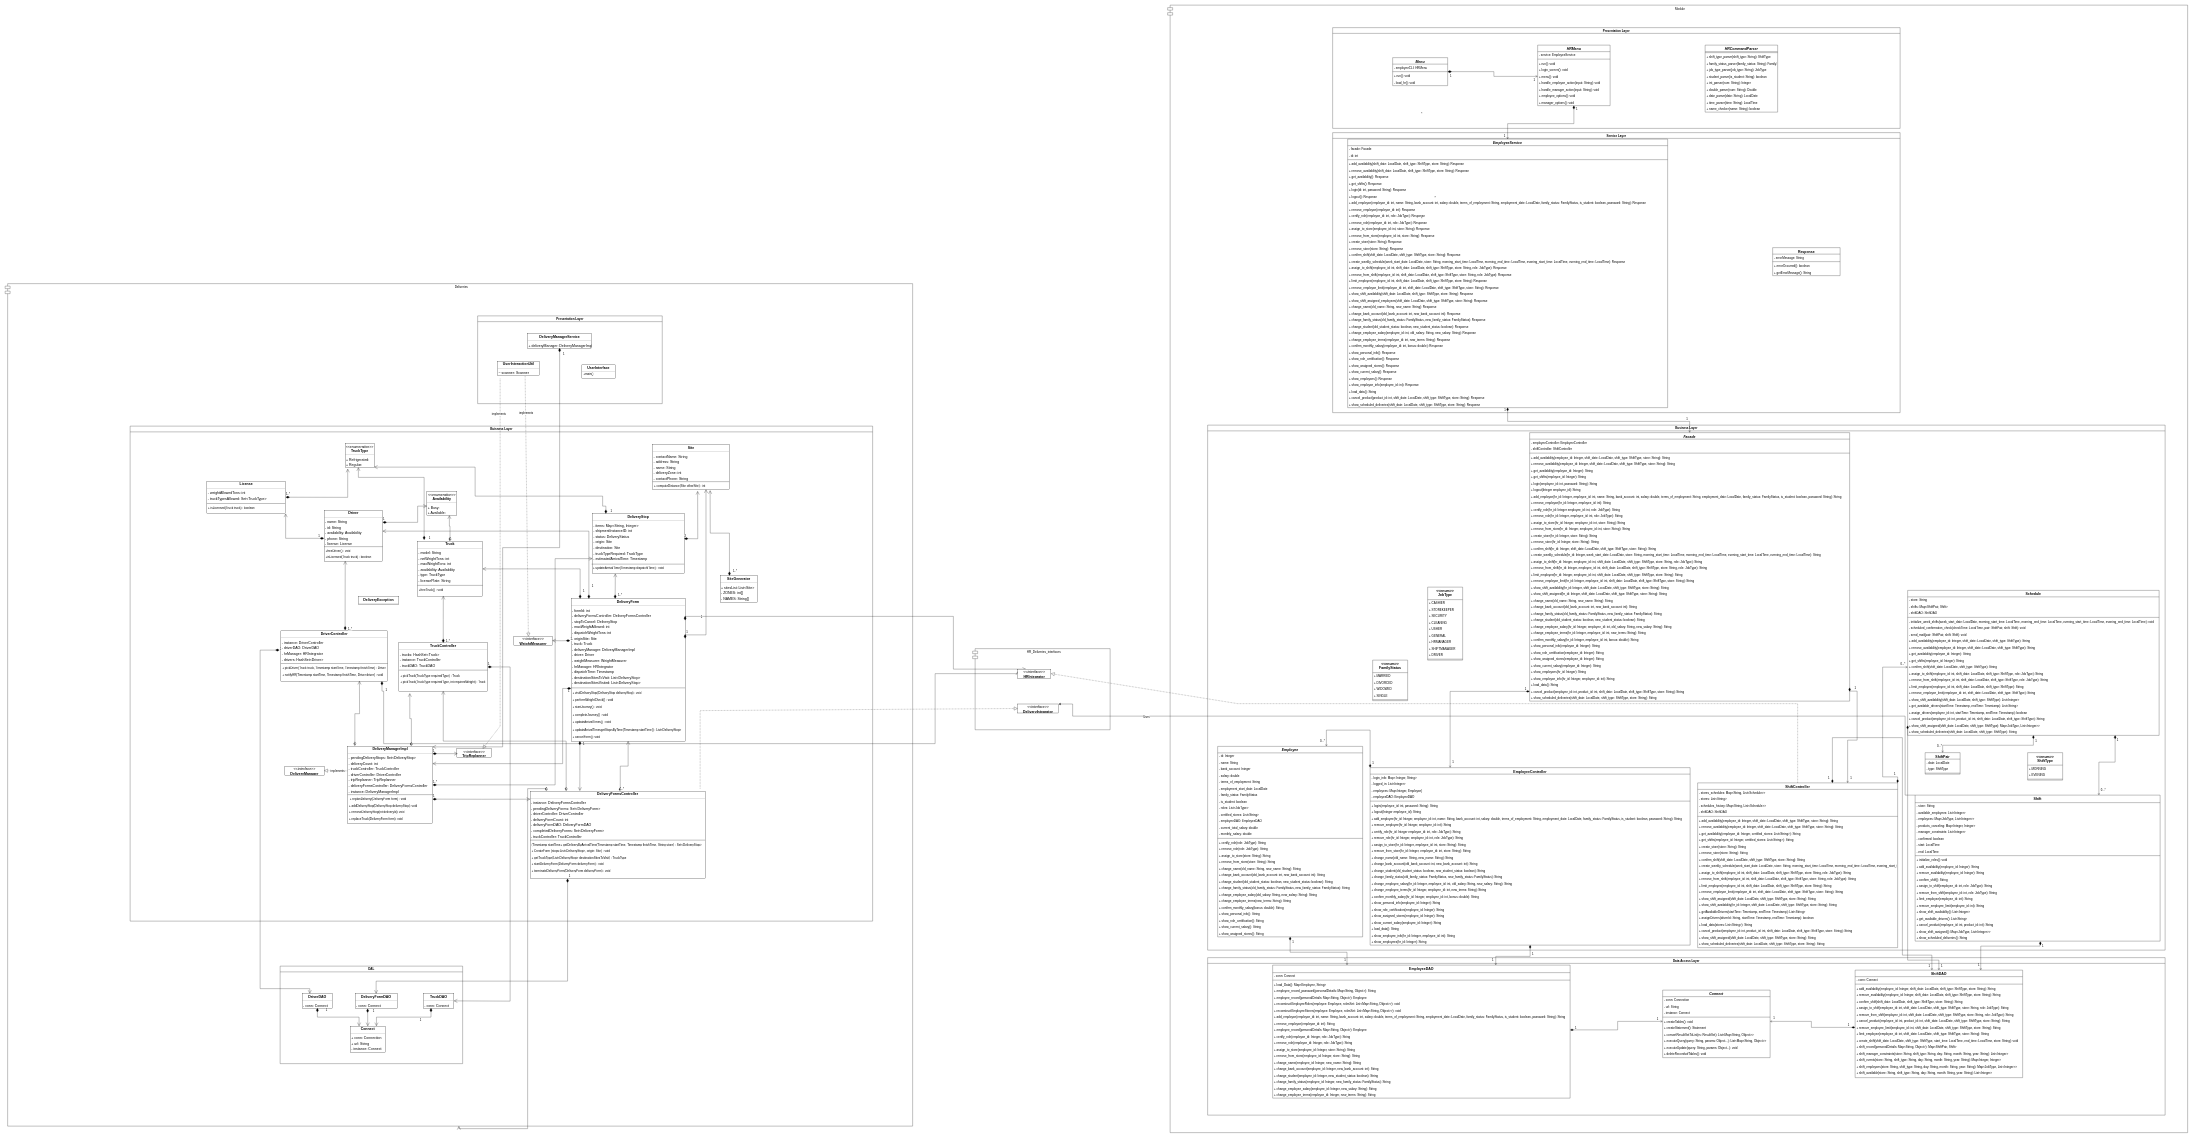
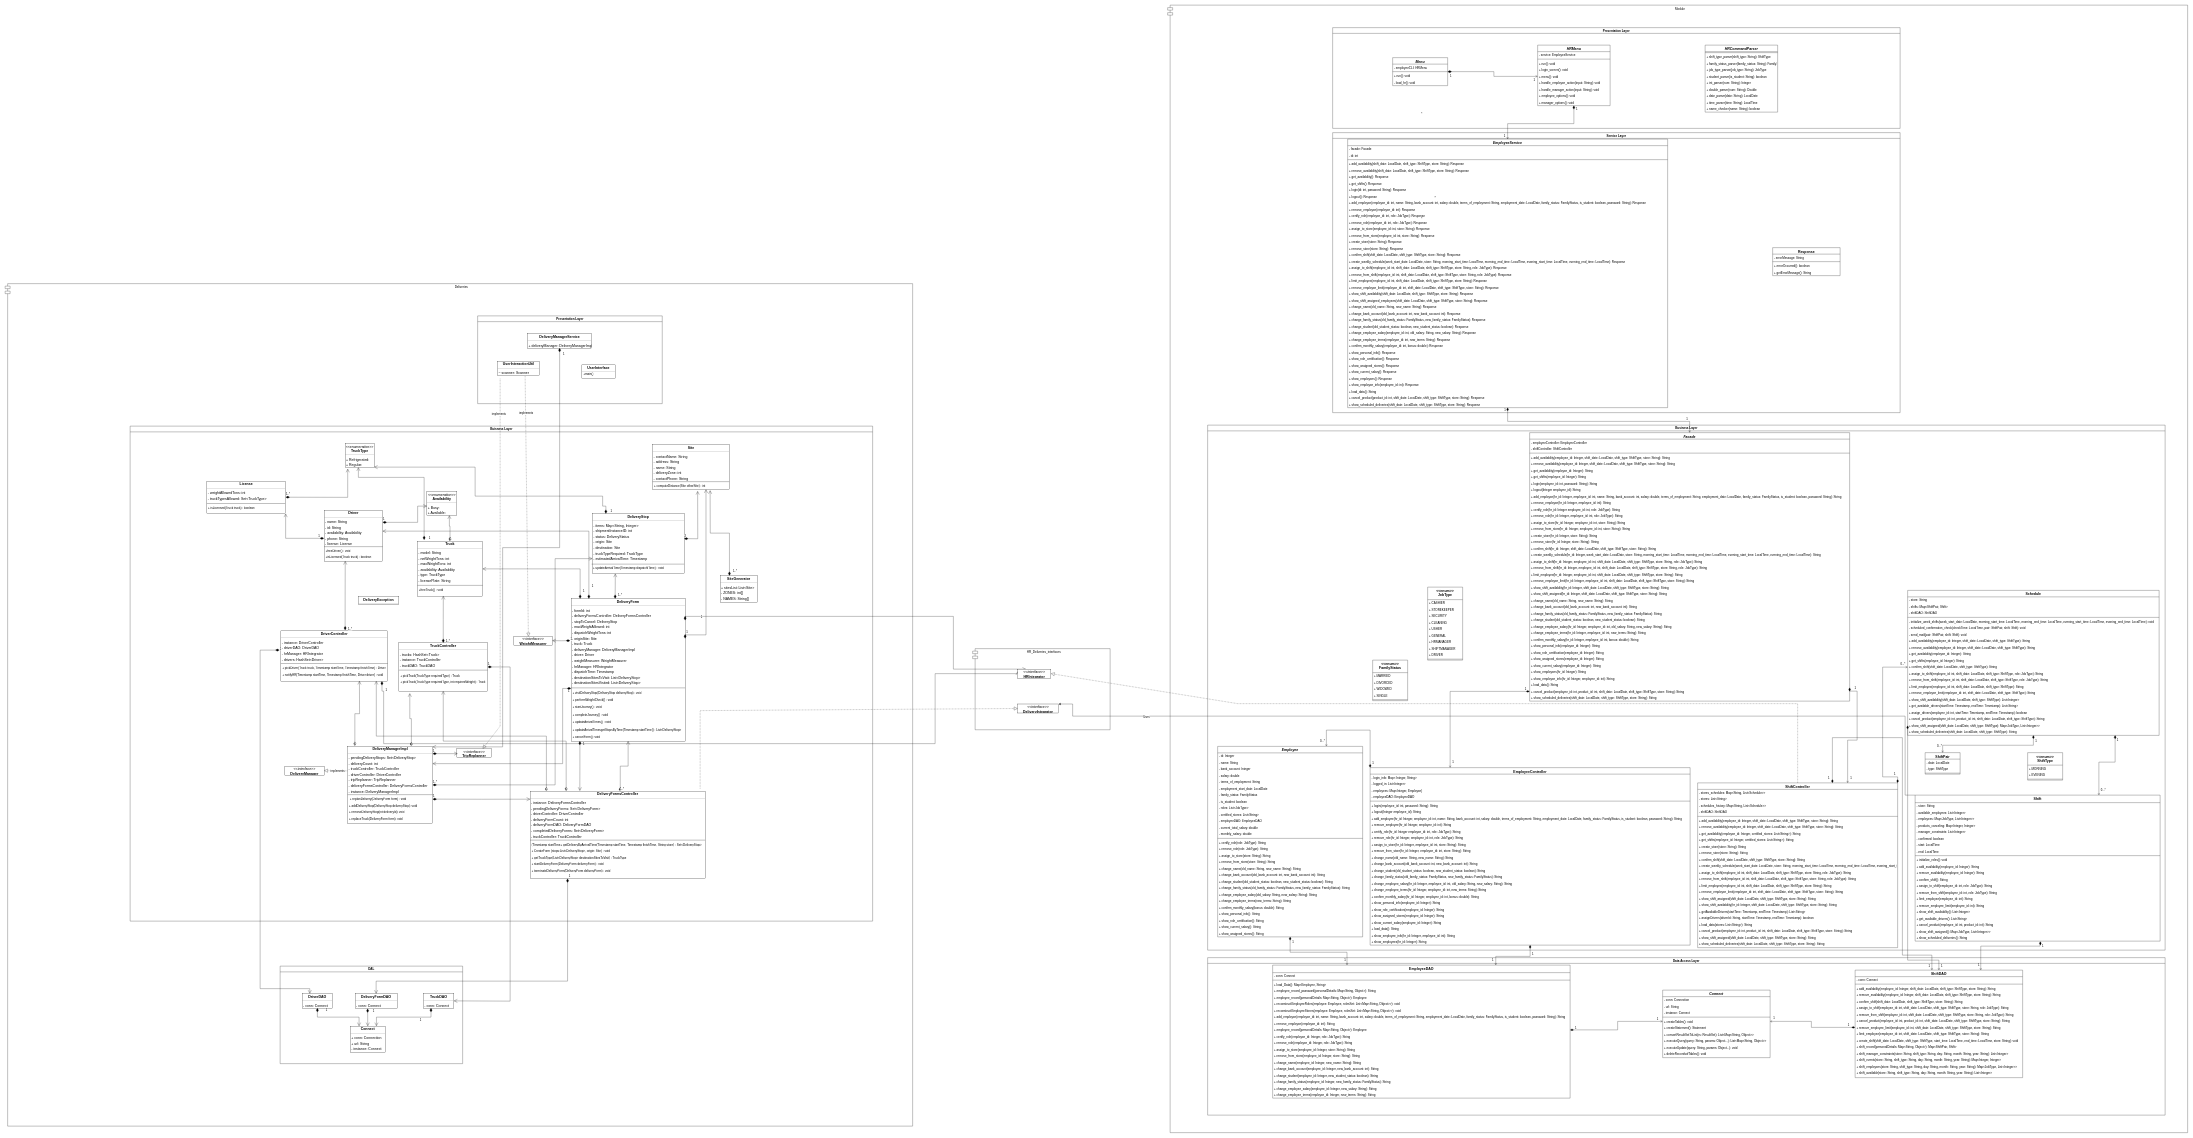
edge "Deliveries" -- "DeliveryFormsController - instance: DeliveryFormsController - pendingDeliveryForms: Set<DeliveryForm> - driverController: DriverController - deliveryFormCount: int - deliveryFormDAO: DeliveryFormDAO - completedDeliveryForms: Set<DeliveryForm> - truckController: TruckController": now "DriverController - instance: DriverController - driverDAO: DriverDAO - hrManager: HRIntegrator - drivers: HashSet<Driver>" -- "DeliveryFormsController - instance: DeliveryFormsController - pendingDeliveryForms: Set<DeliveryForm> - driverController: DriverController - deliveryFormCount: int - deliveryFormDAO: DeliveryFormDAO - completedDeliveryForms: Set<DeliveryForm> - truckController: TruckController"
